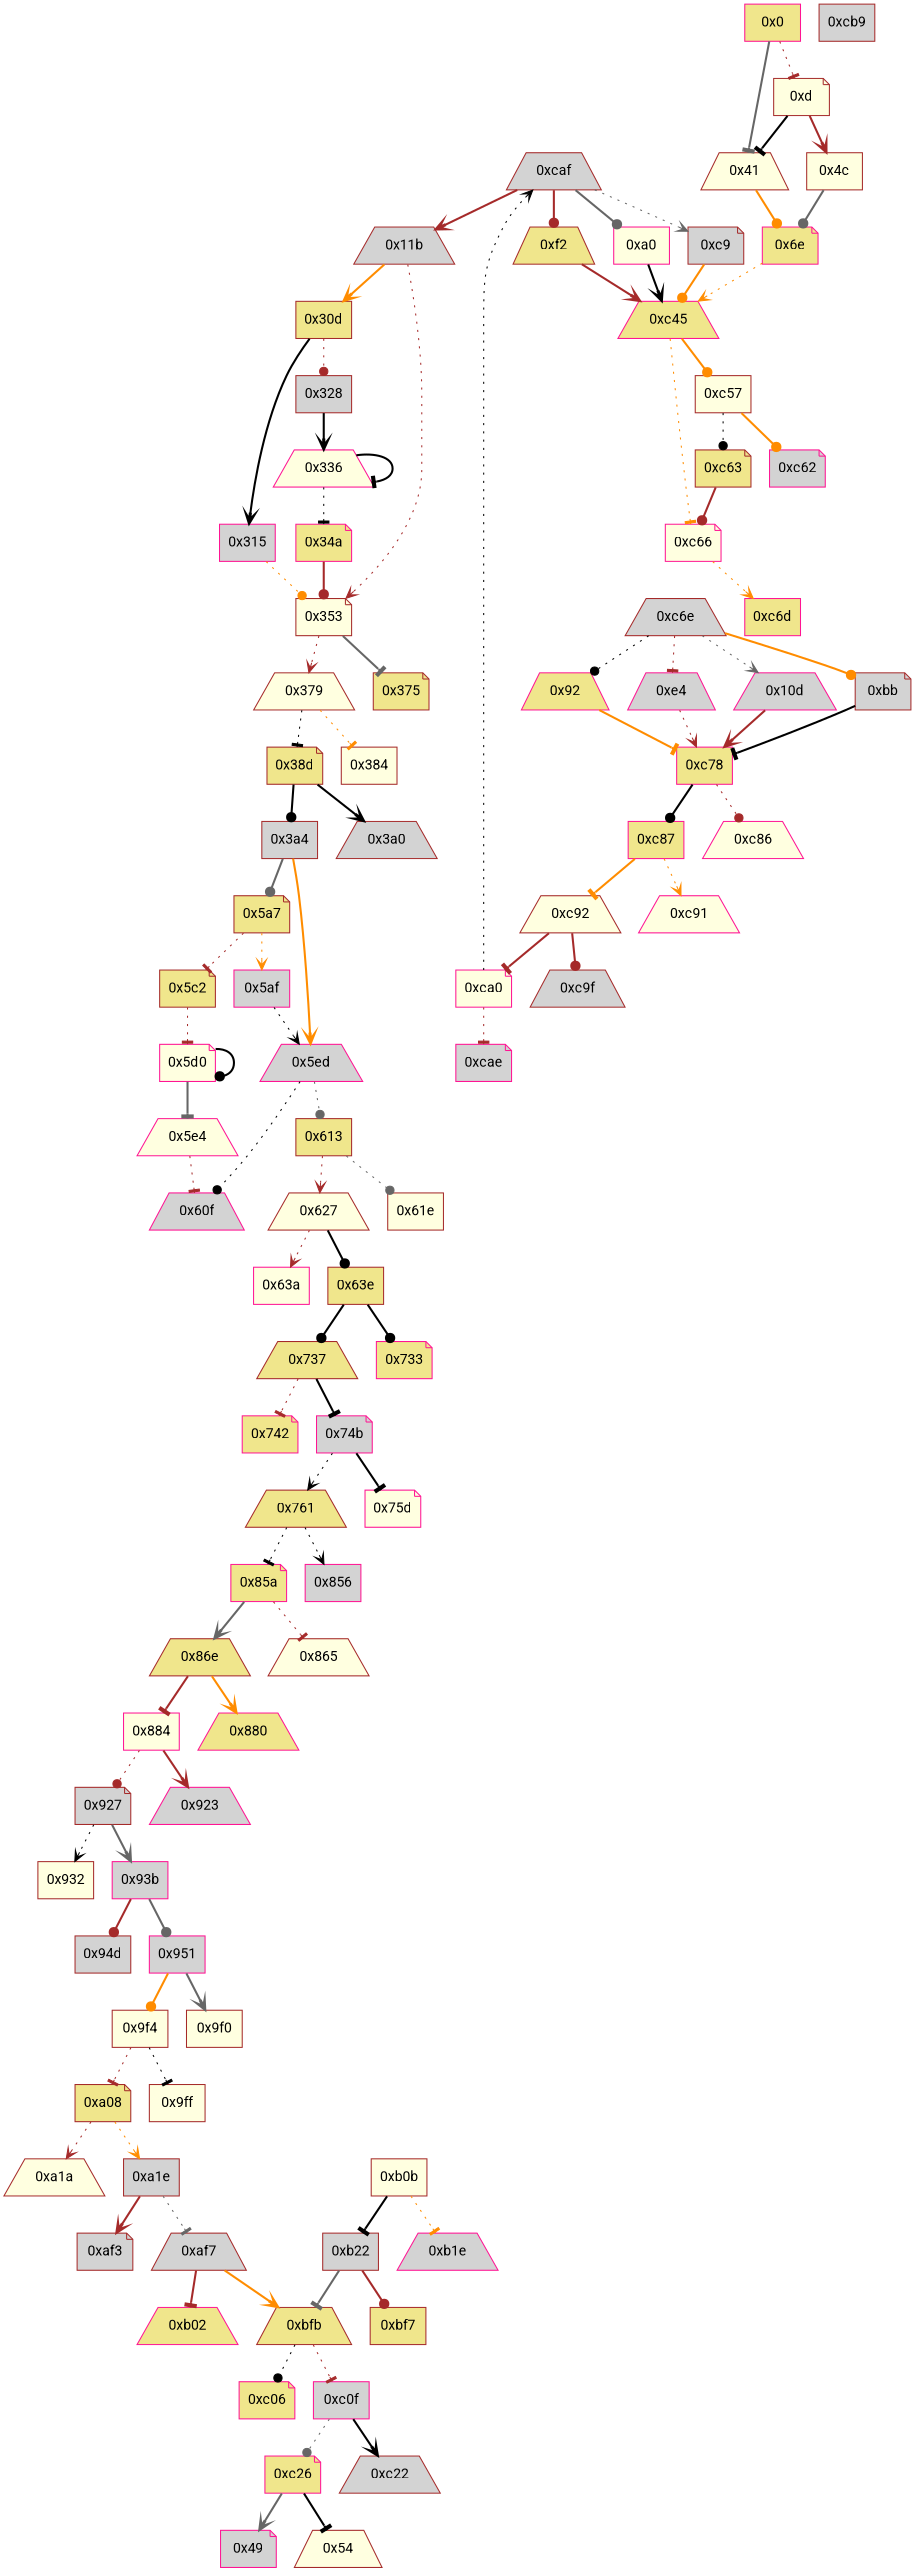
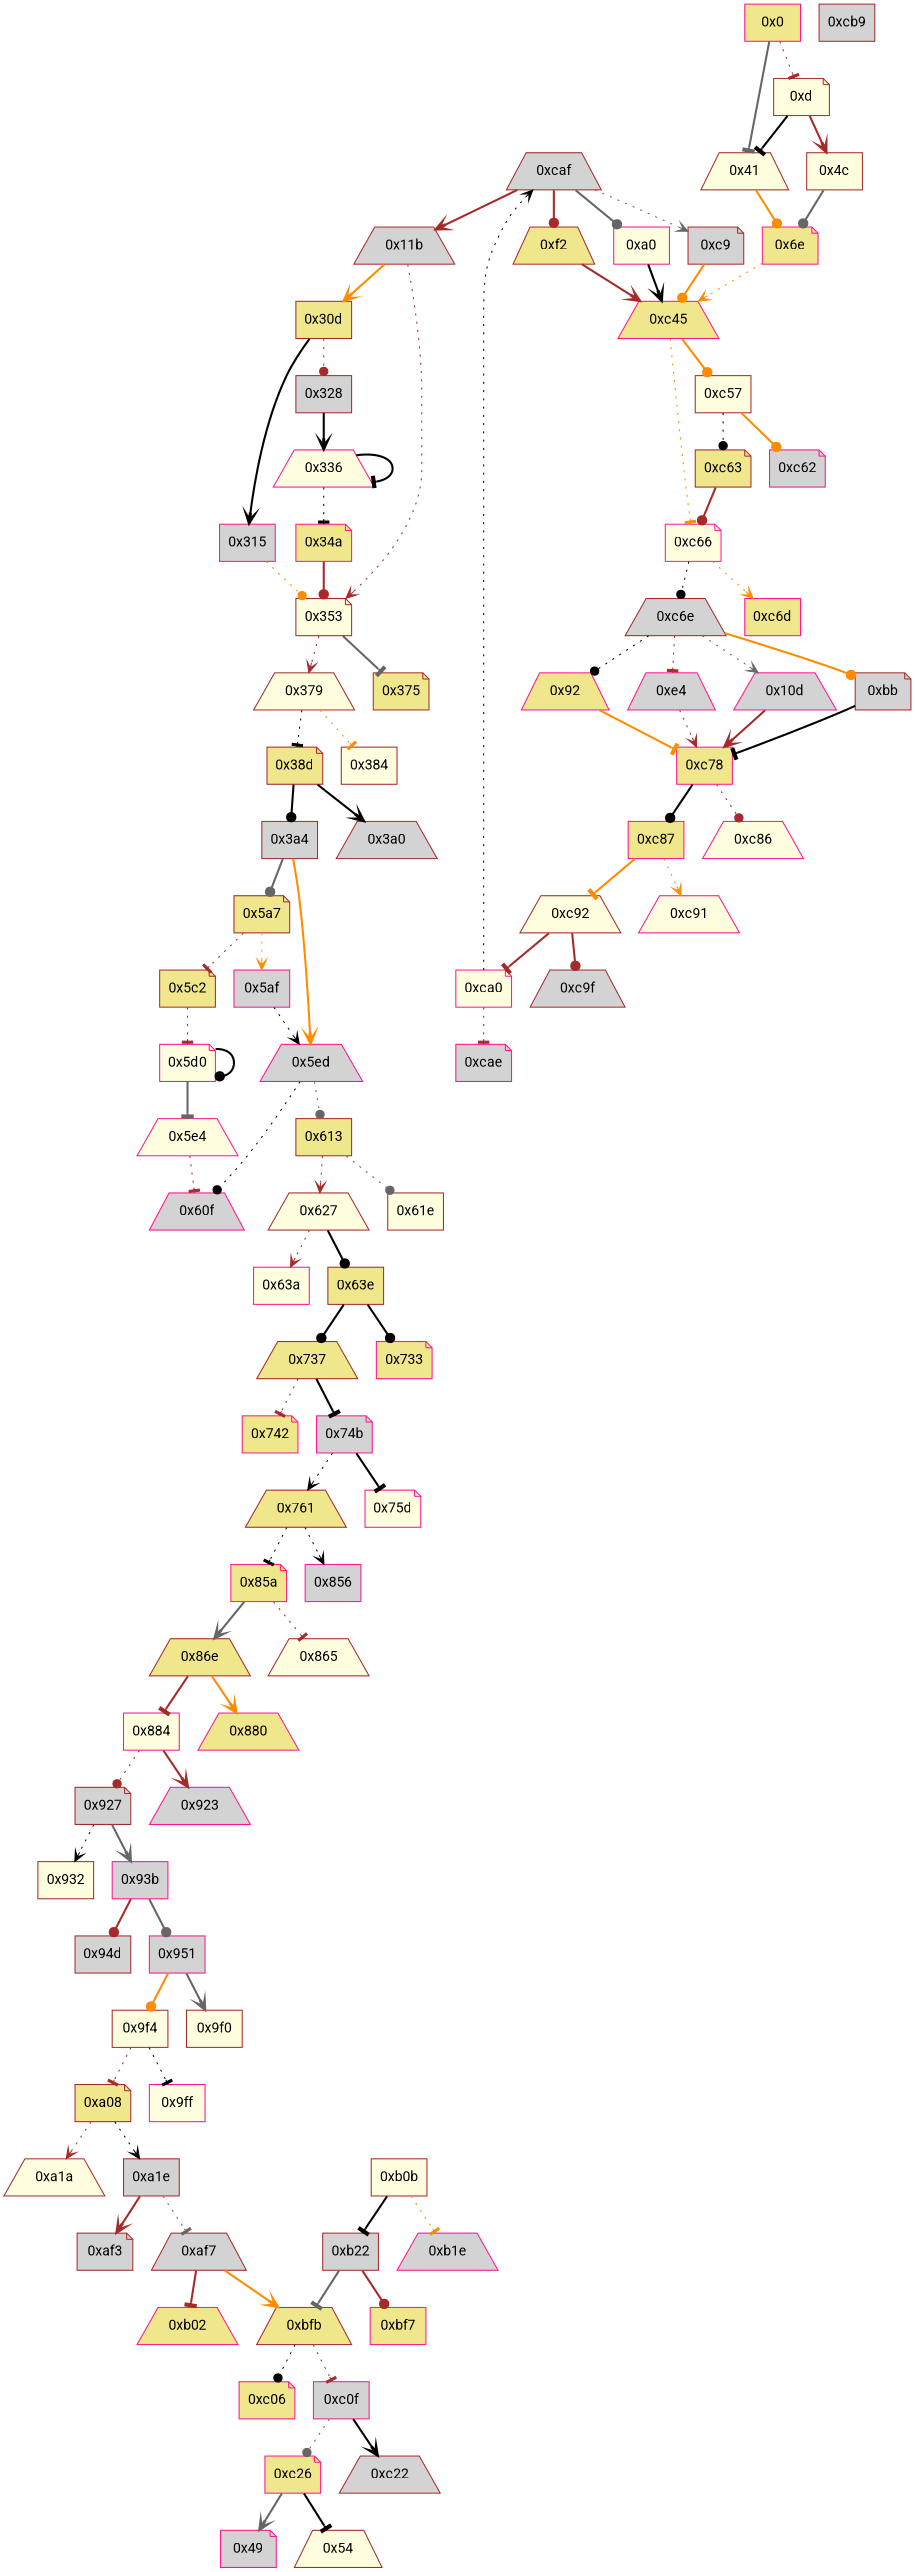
edge "0xc66" -> "0xc6e": added
node "0x9ff": color brown -> deeppink
edge "0xa08" -> "0xa1e": color darkorange -> black
node "0xbf7": color brown -> deeppink
